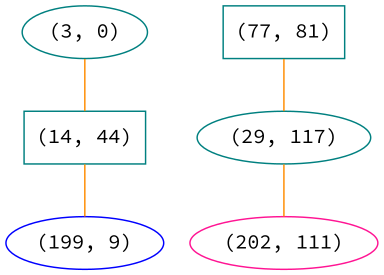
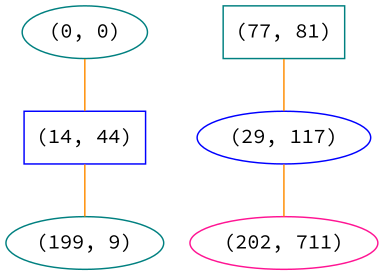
node "(3, 0)": label "(3, 0)" -> "(0, 0)"
node "(14, 44)": color teal -> blue
node "(29, 117)": color teal -> blue
node "(199, 9)": color blue -> teal
node "(202, 111)": label "(202, 111)" -> "(202, 711)"
